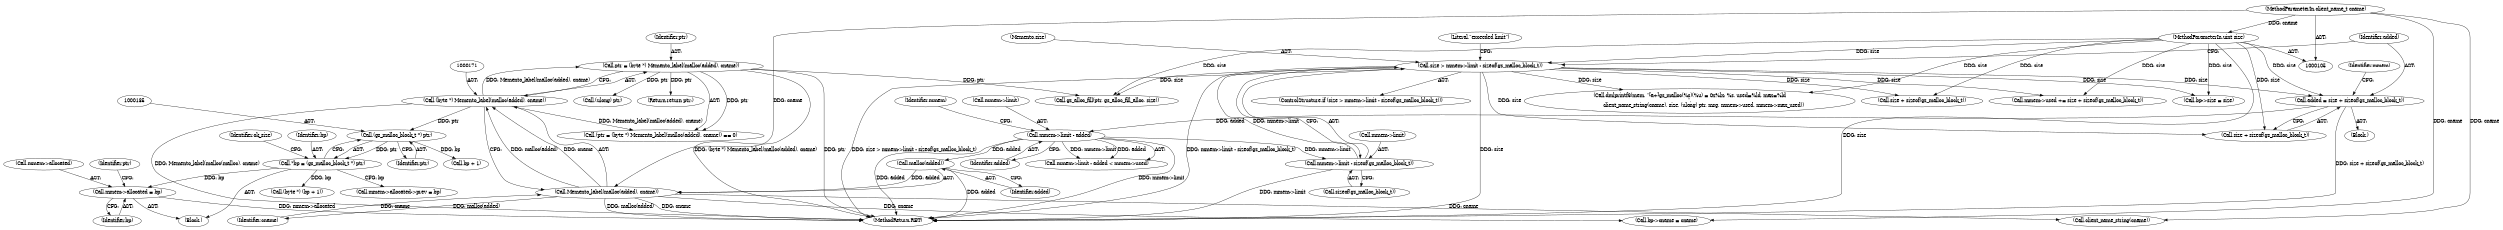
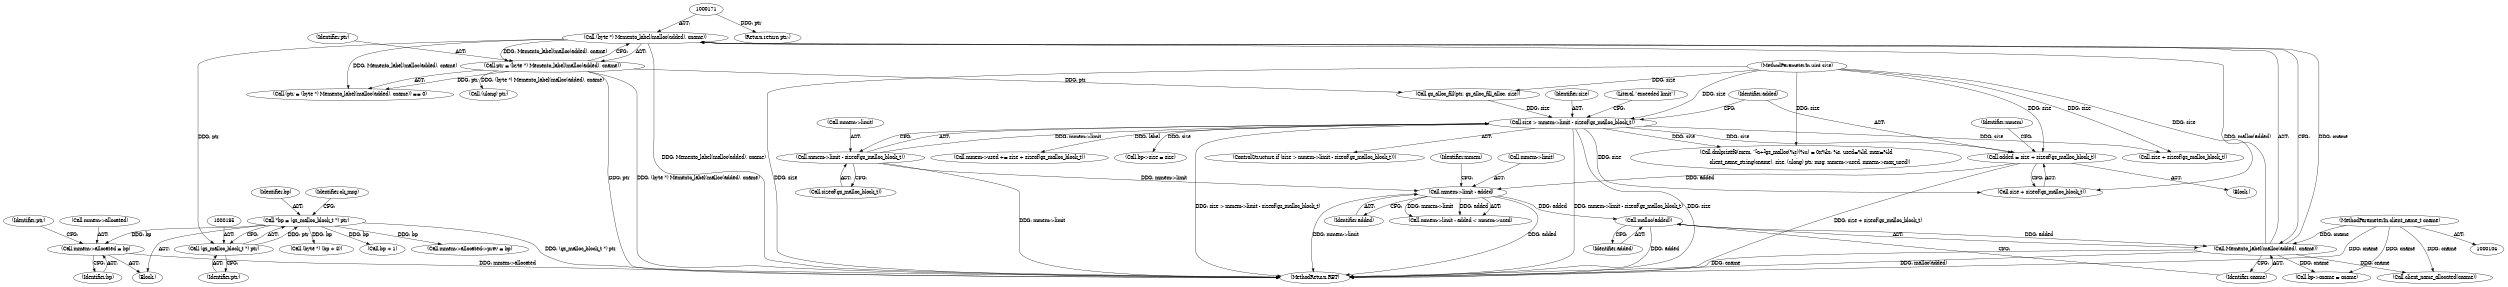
edge "(MethodParameterIn,client_name_t cname)" -> "(MethodParameterIn,uint size)": now "(MethodParameterIn,client_name_t cname)" -> "(MethodReturn,RET)"
node "(Memento,size)": label "(Memento,size)" -> "(Identifier,size)"
edge "(MethodParameterIn,uint size)" -> "1000105": removed, label "AST:"
edge "(MethodParameterIn,uint size)" -> "(Call,mmem->used += size + sizeof(gs_malloc_block_t))": removed, label "DDG: size"
edge "(MethodParameterIn,uint size)" -> "(Call,bp->size = size)": removed, label "DDG: size"
edge "(Call,size > mmem->limit - sizeof(gs_malloc_block_t))" -> "(Call,gs_alloc_fill(ptr, gs_alloc_fill_alloc, size))": reversed
edge "(Call,ptr = (byte *) Memento_label(malloc(added), cname))" -> "(Call,(ulong) ptr)": label "DDG: ptr" -> "DDG: (byte *) Memento_label(malloc(added), cname)"
edge "(Call,size > mmem->limit - sizeof(gs_malloc_block_t))" -> "(Call,mmem->used += size + sizeof(gs_malloc_block_t))": label "DDG: size" -> "DDG: label"
edge "(Call,ptr = (byte *) Memento_label(malloc(added), cname))" -> "(Return,return ptr;)": now "1000171" -> "(Return,return ptr;)"
node "(Identifier,ok_size)": label "(Identifier,ok_size)" -> "(Identifier,ok_msg)"
edge "(Call,mmem->limit - added)" -> "(Call,mmem->limit - sizeof(gs_malloc_block_t))": reversed
edge "(Call,(gs_malloc_block_t *) ptr)" -> "(Call,bp + 1)": now "(Call,*bp = (gs_malloc_block_t *) ptr)" -> "(Call,bp + 1)"
edge "(Call,(byte *) Memento_label(malloc(added), cname))" -> "(MethodReturn,RET)": label "DDG: Memento_label(malloc(malloc), cname)" -> "DDG: Memento_label(malloc(added), cname)"
edge "(Call,*bp = (gs_malloc_block_t *) ptr)" -> "(Call,mmem->allocated->prev = bp)": label "CFG: bp" -> "DDG: bp"
node "(Call,(byte *) (bp + 1))": label "(Call,(byte *) (bp + 1))" -> "(Call,(byte *) (bp + 3))"
edge "(Identifier,cname)" -> "(Call,Memento_label(malloc(added), cname))": label "DDG: cname" -> "AST: "
edge "(Call,Memento_label(malloc(added), cname))" -> "(Identifier,cname)": label "DDG: malloc(added)" -> "CFG: "
node "(Call,client_name_string(cname))": label "(Call,client_name_string(cname))" -> "(Call,client_name_allocated(cname))"
edge "(Identifier,cname)" -> "(Call,malloc(added))": added, label "CFG:"
edge "(Call,*bp = (gs_malloc_block_t *) ptr)" -> "(MethodReturn,RET)": added, label "DDG: (gs_malloc_block_t *) ptr"
